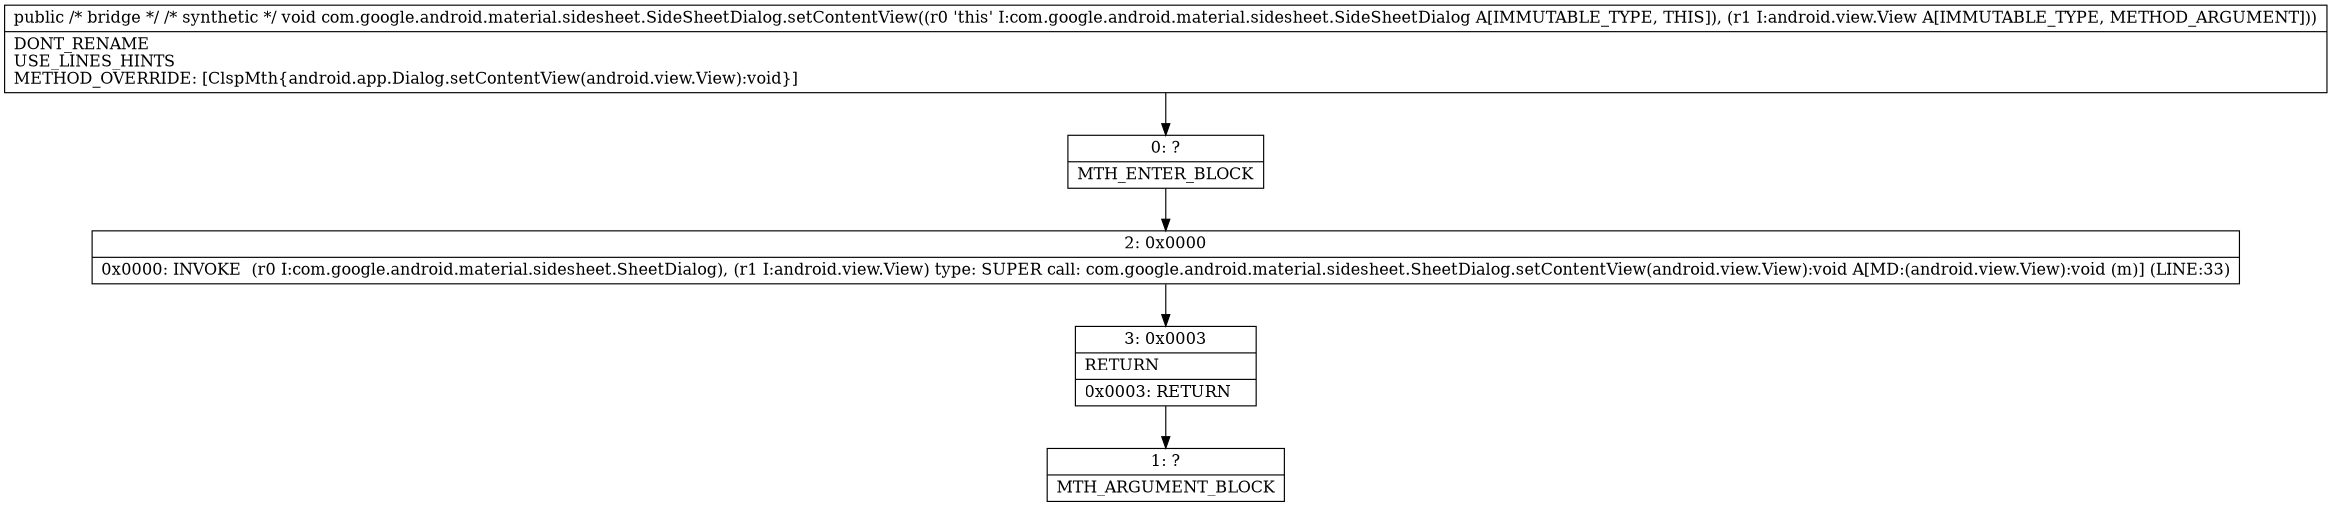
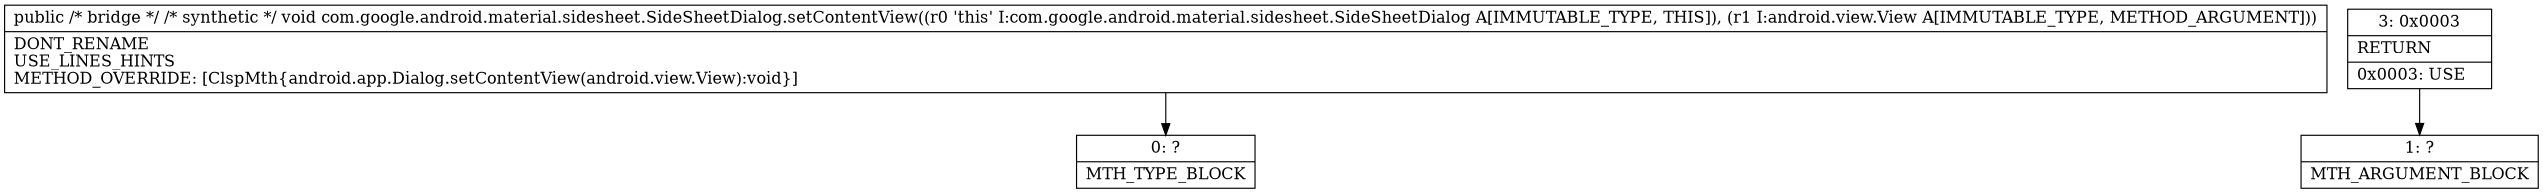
node "0: ?": text "MTH_ENTER_BLOCK" -> "MTH_TYPE_BLOCK"
node "2: 0x0000": removed
node "3: 0x0003": text "0x0003: RETURN" -> "0x0003: USE"
